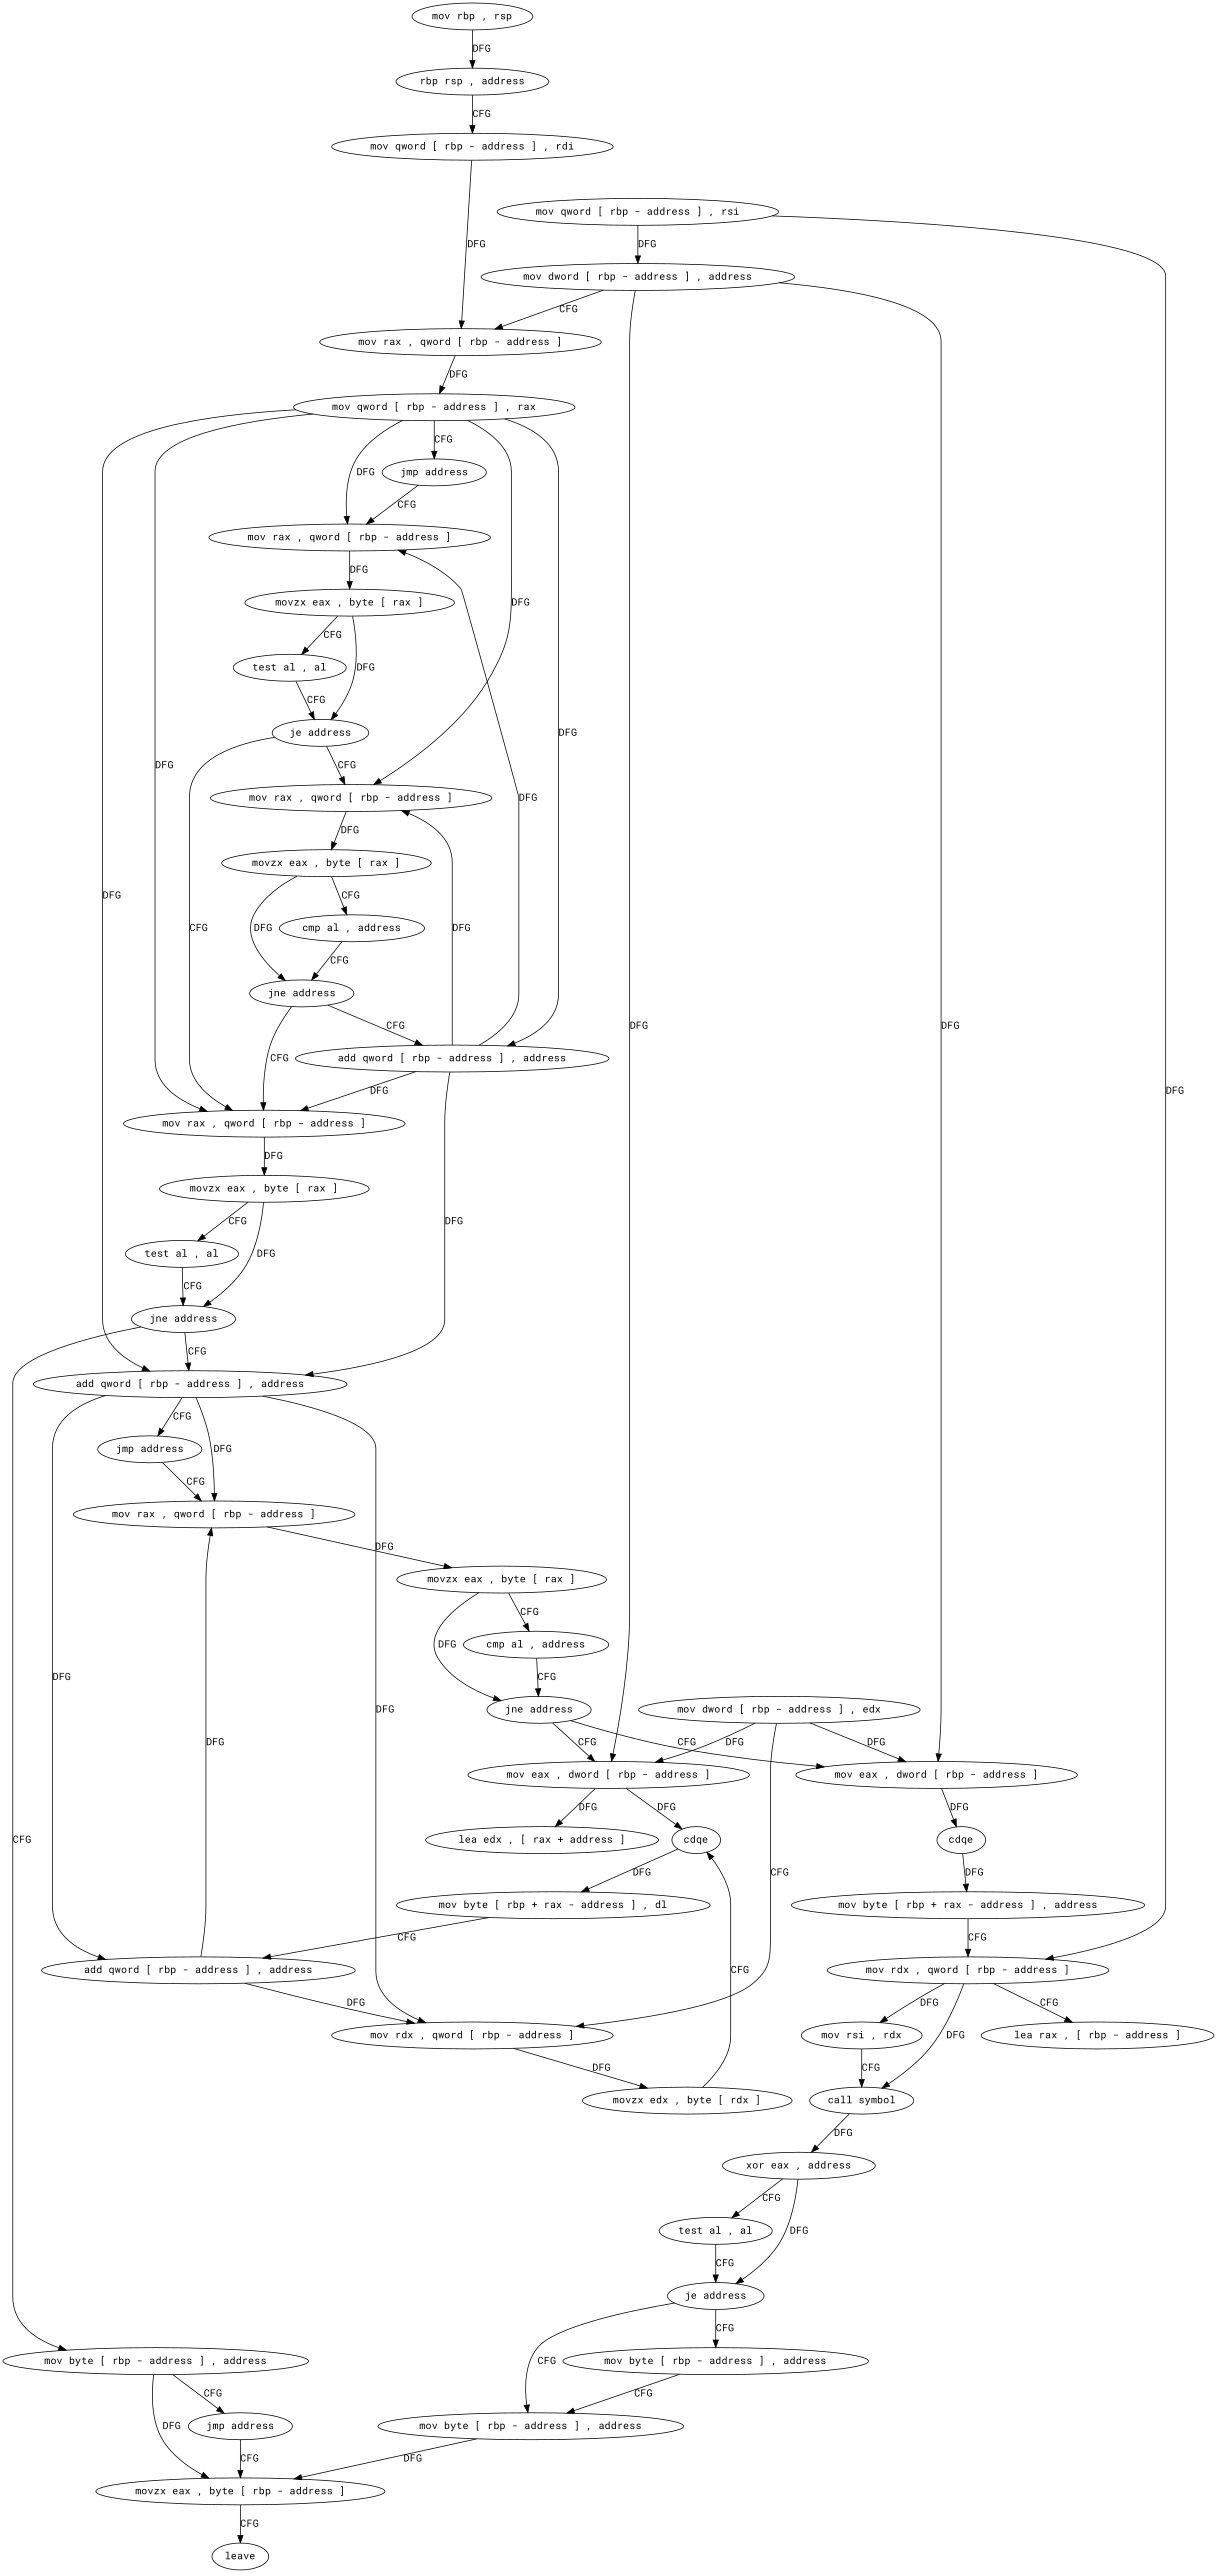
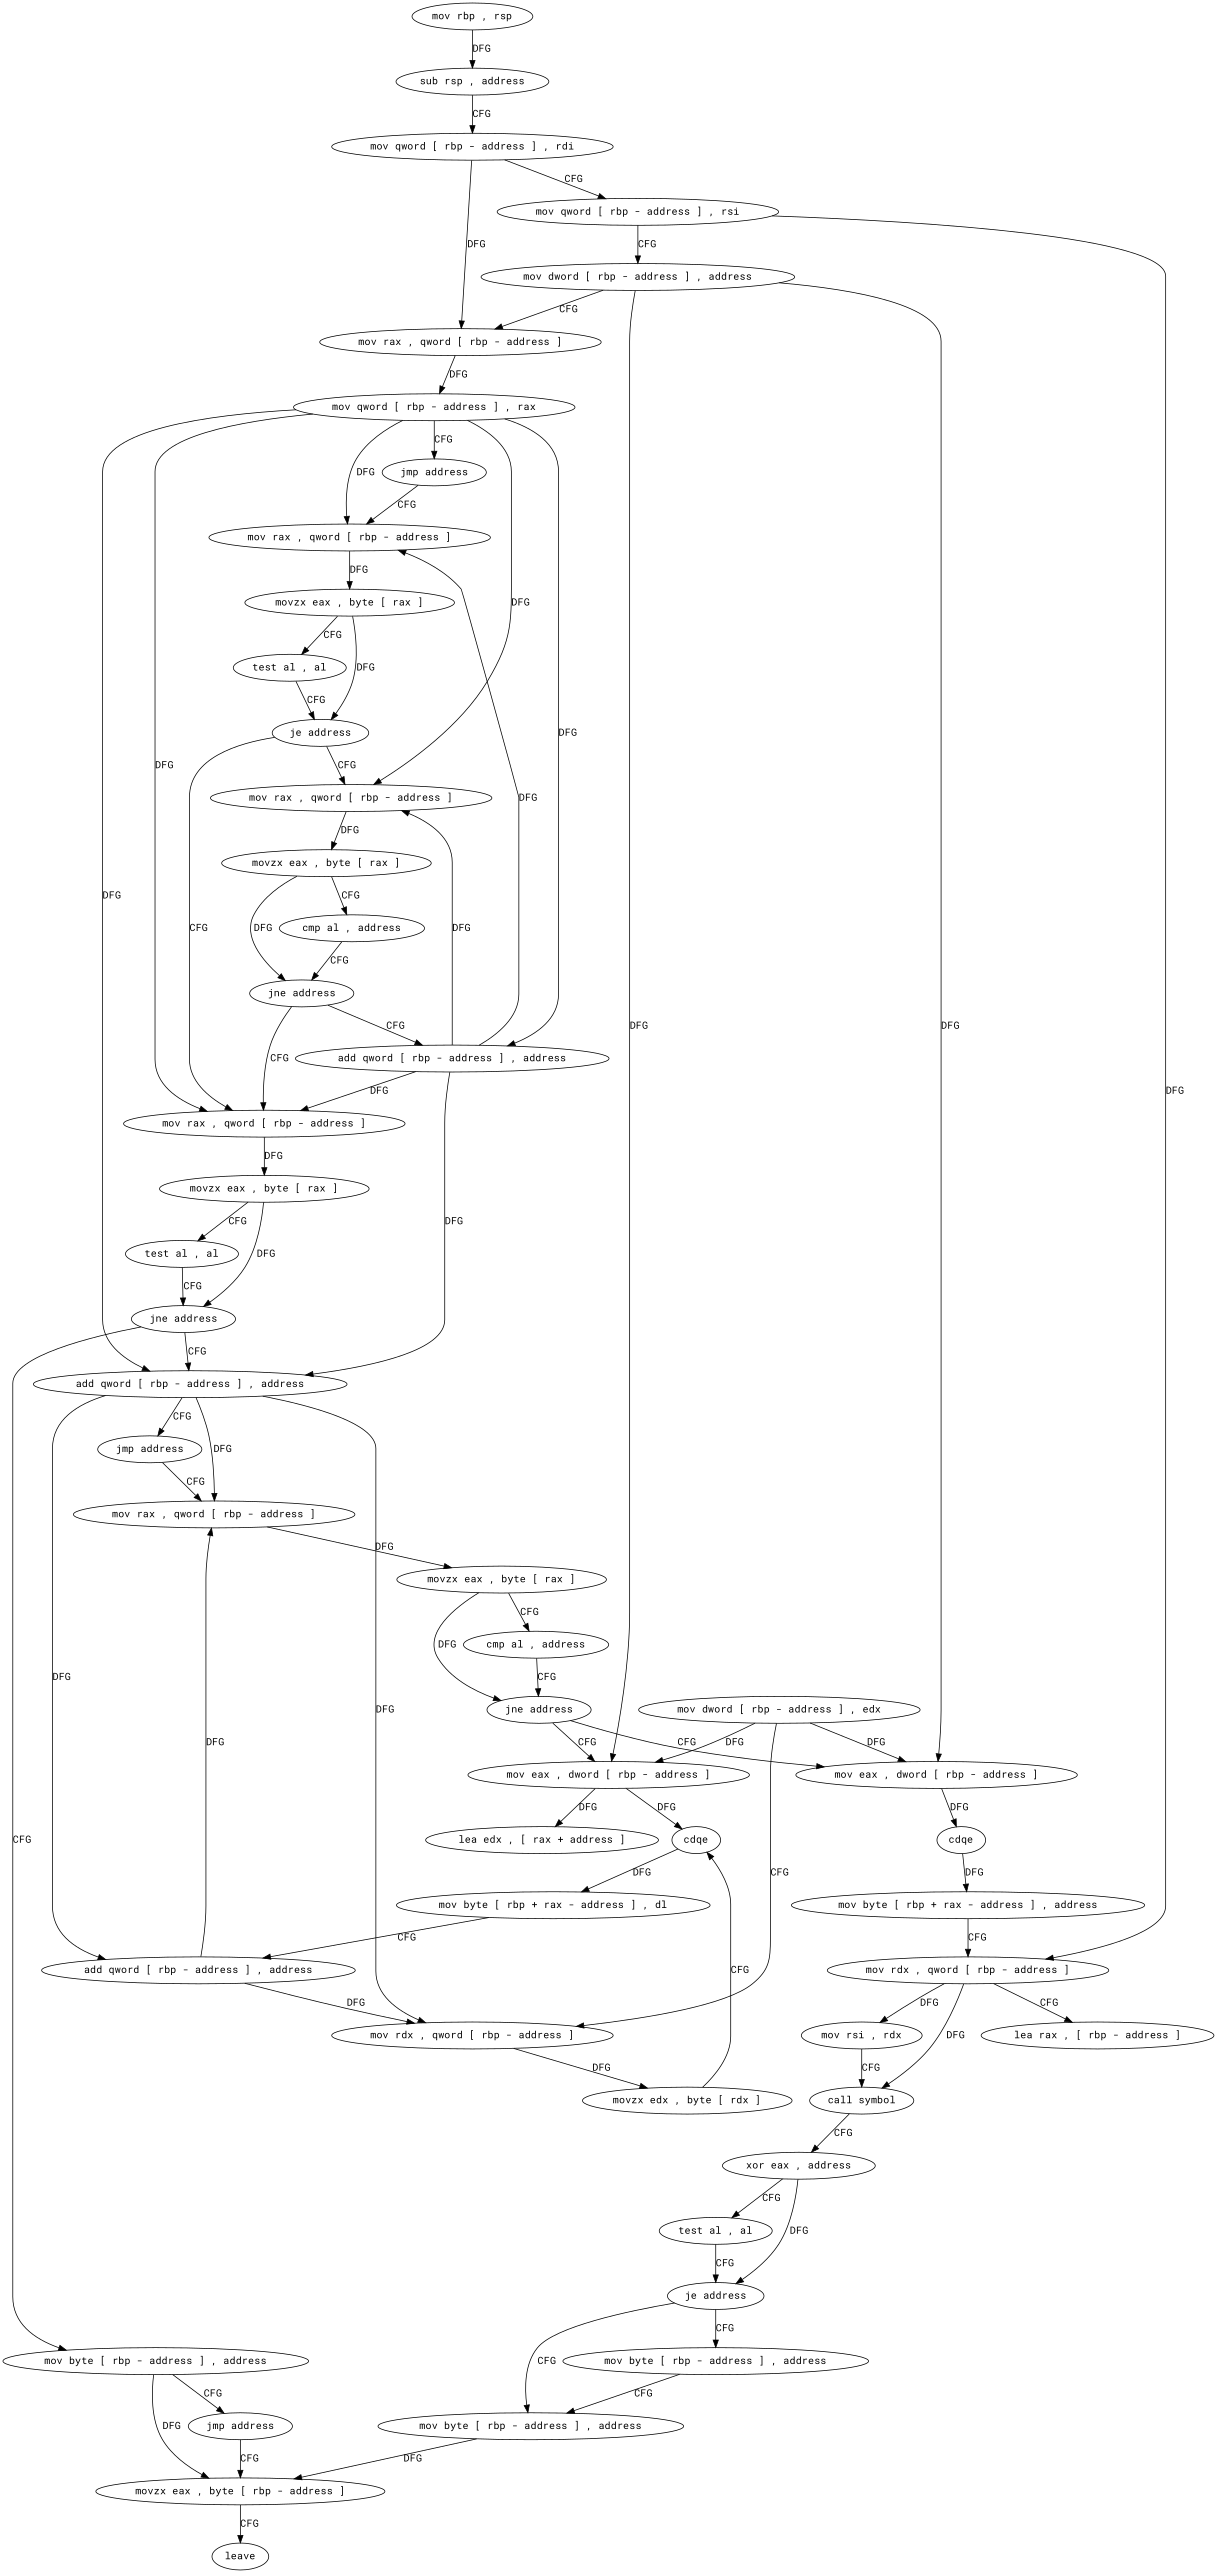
node "rbp rsp , address": label "rbp rsp , address" -> "sub rsp , address"
edge "mov qword [ rbp - address ] , rdi" -> "mov qword [ rbp - address ] , rsi": added, label "CFG"
edge "mov qword [ rbp - address ] , rsi" -> "mov dword [ rbp - address ] , address": label "DFG" -> "CFG"
edge "call symbol" -> "xor eax , address": label "DFG" -> "CFG"
